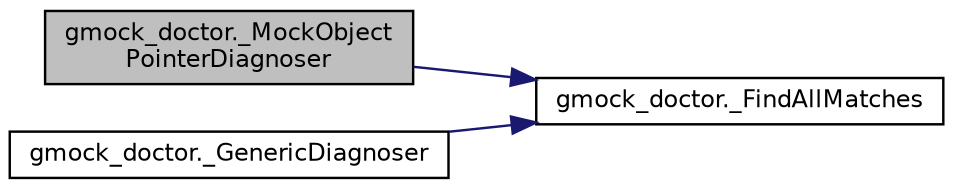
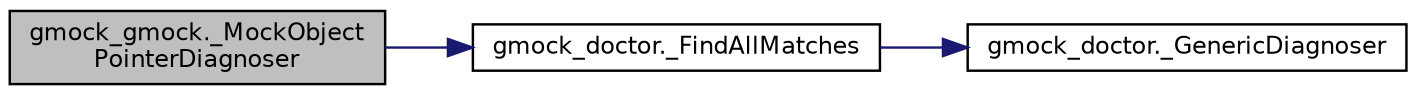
node "gmock_doctor._MockObject PointerDiagnoser": label "gmock_doctor._MockObject PointerDiagnoser" -> "gmock_gmock._MockObject PointerDiagnoser"
edge "gmock_doctor._GenericDiagnoser" -> "gmock_doctor._FindAllMatches": reversed
